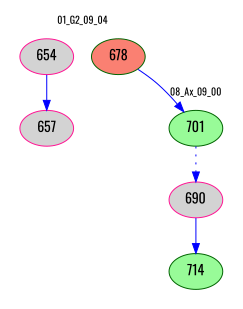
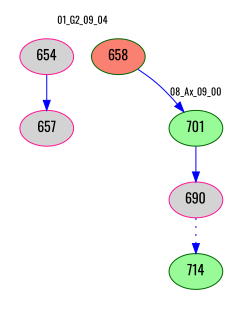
node "678": label "678" -> "658"
edge "701" -> "690": style dotted -> solid
edge "690" -> "714": style solid -> dotted
